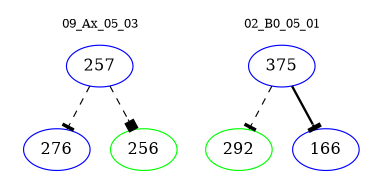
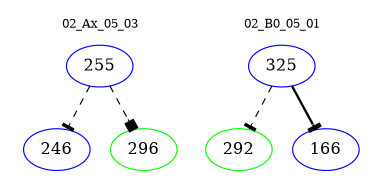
cluster "09_Ax_05_03": label "09_Ax_05_03" -> "02_Ax_05_03"
node "257": label "257" -> "255"
node "375": label "375" -> "325"
node "276": label "276" -> "246"
node "256": label "256" -> "296"
